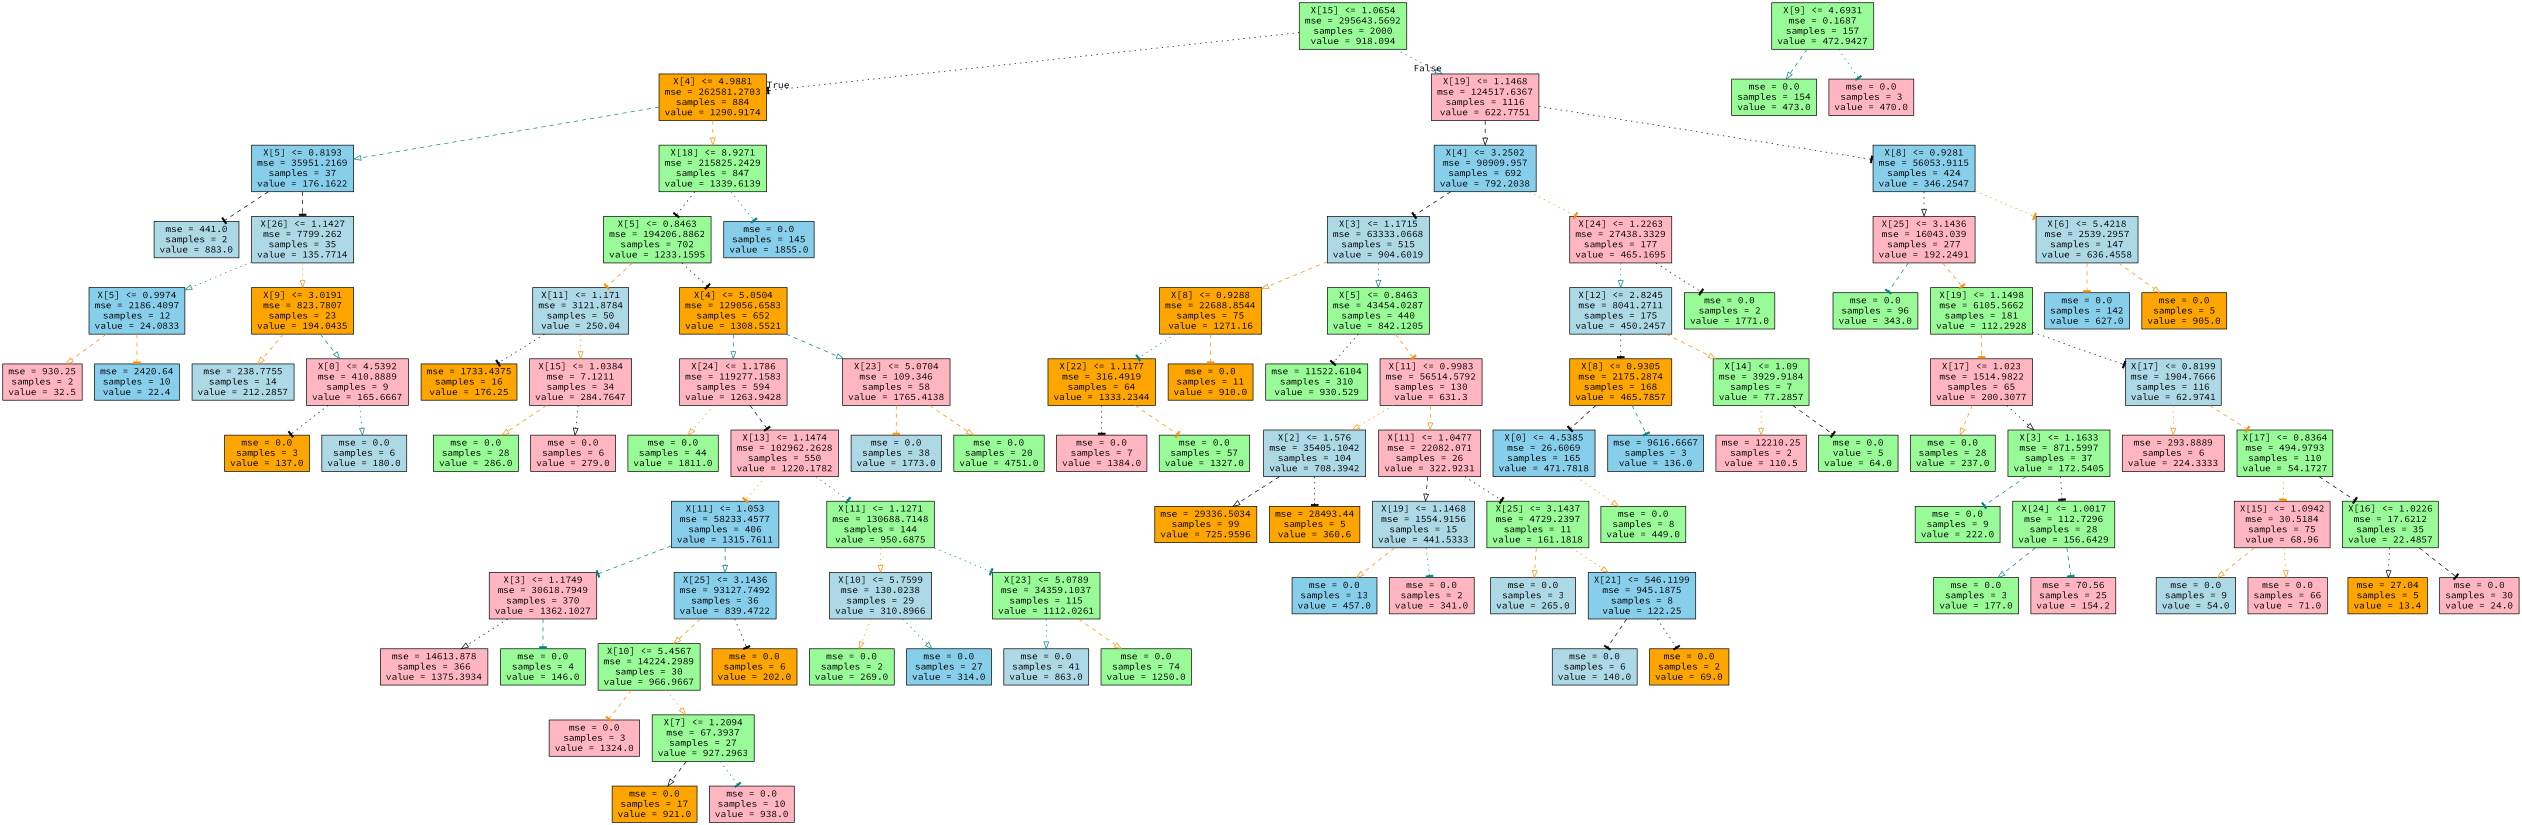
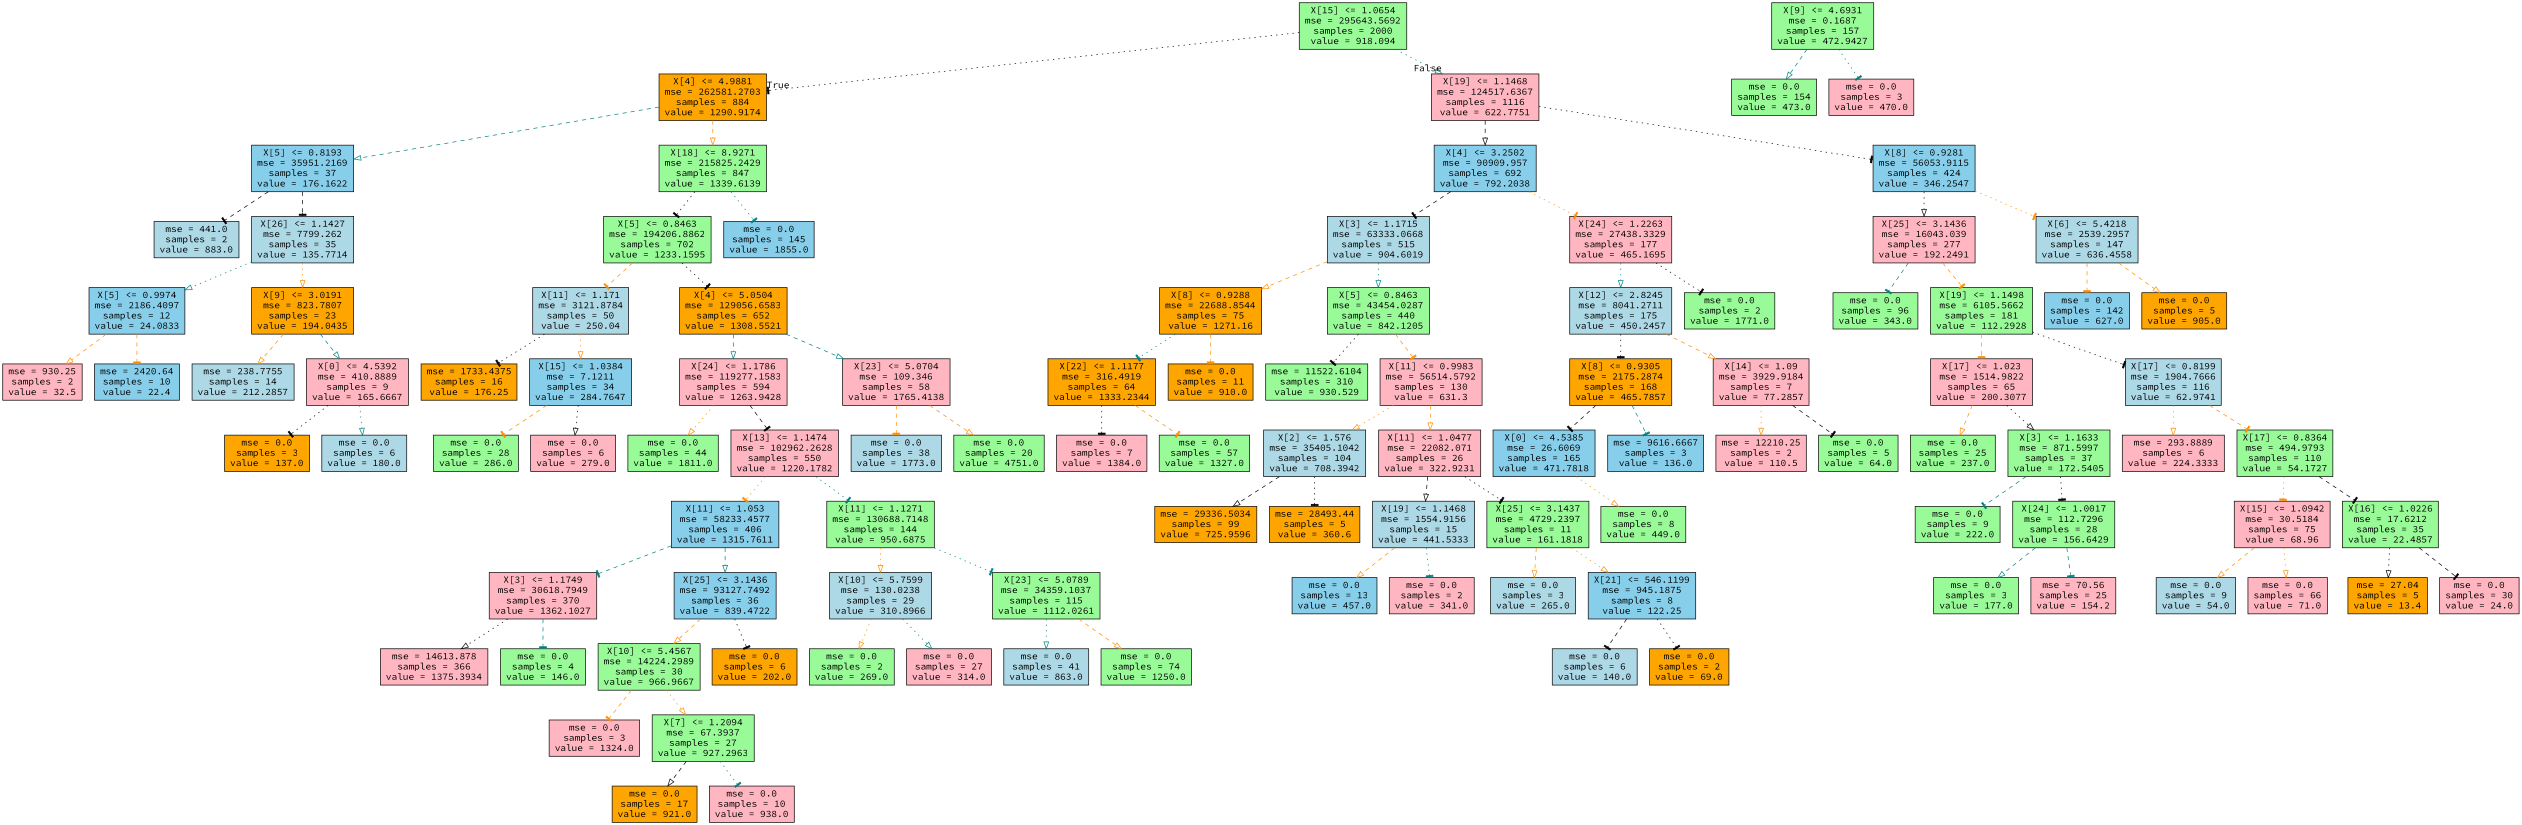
node "X[15] <= 1.0384 mse = 7.1211 samples = 34 value = 284.7647": fillcolor lightpink -> skyblue
node "X[14] <= 1.09 mse = 3929.9184 samples = 7 value = 77.2857": fillcolor palegreen -> lightpink
edge "X[15] <= 1.0384 mse = 7.1211 samples = 34 value = 284.7647" -> "mse = 0.0 samples = 28 value = 286.0": arrowhead onormal -> tee
node "mse = 0.0 value = 5 value = 64.0": label "mse = 0.0 value = 5 value = 64.0" -> "mse = 0.0 samples = 5 value = 64.0"
node "mse = 0.0 samples = 28 value = 237.0": label "mse = 0.0 samples = 28 value = 237.0" -> "mse = 0.0 samples = 25 value = 237.0"
node "mse = 0.0 samples = 27 value = 314.0": fillcolor skyblue -> lightpink
